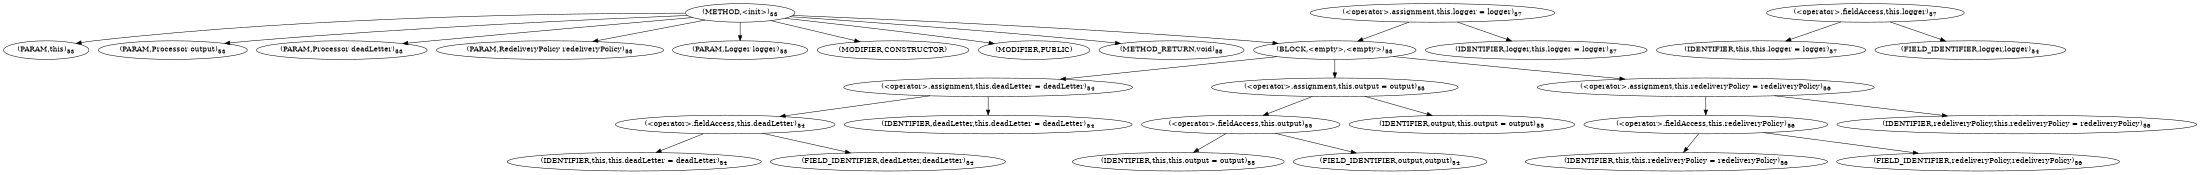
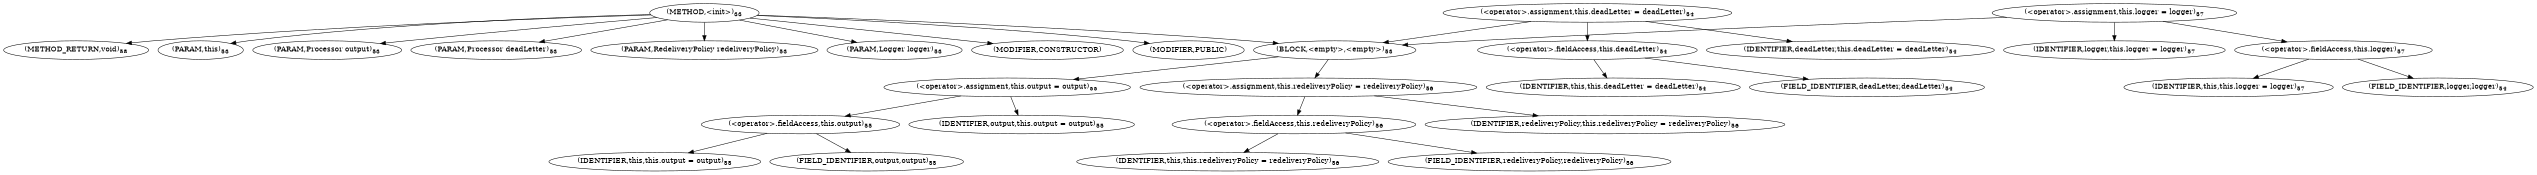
edge "(<operator>.assignment,this.logger = logger)" -> "(<operator>.fieldAccess,this.logger)": added
edge "(BLOCK,<empty>,<empty>)" -> "(<operator>.assignment,this.deadLetter = deadLetter)": reversed
node "(FIELD_IDENTIFIER,output,output)": text "54" -> "55"
